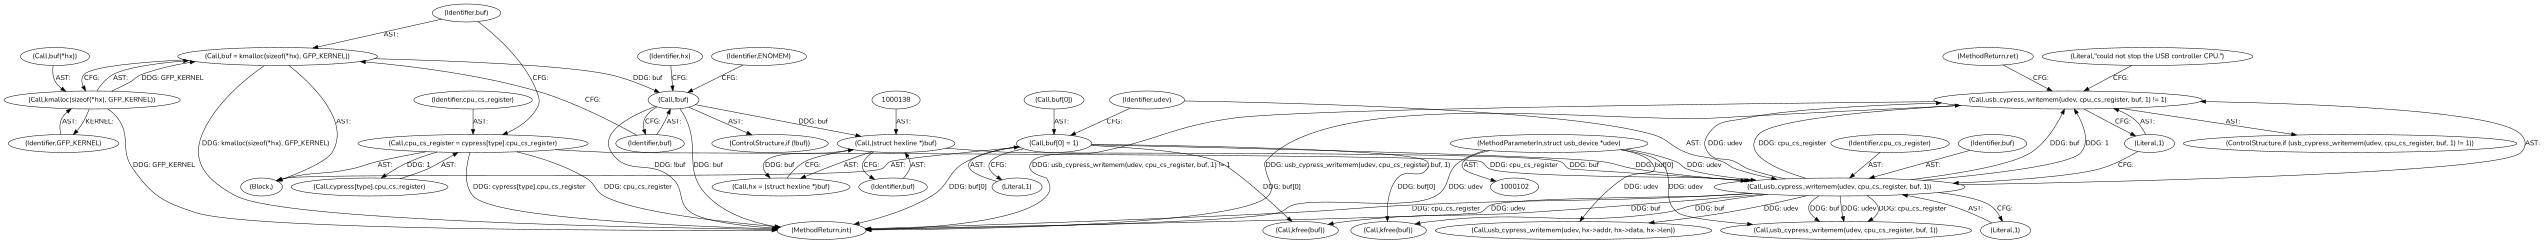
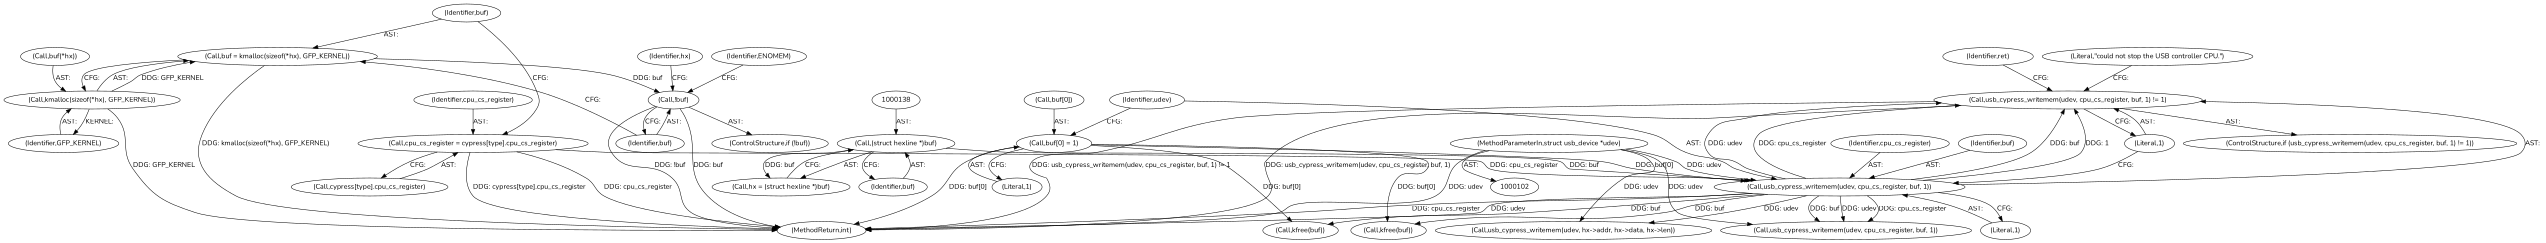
node "(MethodReturn,ret)": label "(MethodReturn,ret)" -> "(Identifier,ret)"
edge "(Call,!buf)" -> "(Call,(struct hexline *)buf)": removed, label "DDG: buf"
edge "(Call,cpu_cs_register = cypress[type].cpu_cs_register)" -> "(Call,cypress[type].cpu_cs_register)": label "DDG: 1" -> "CFG: "
node "(Block,)": removed
